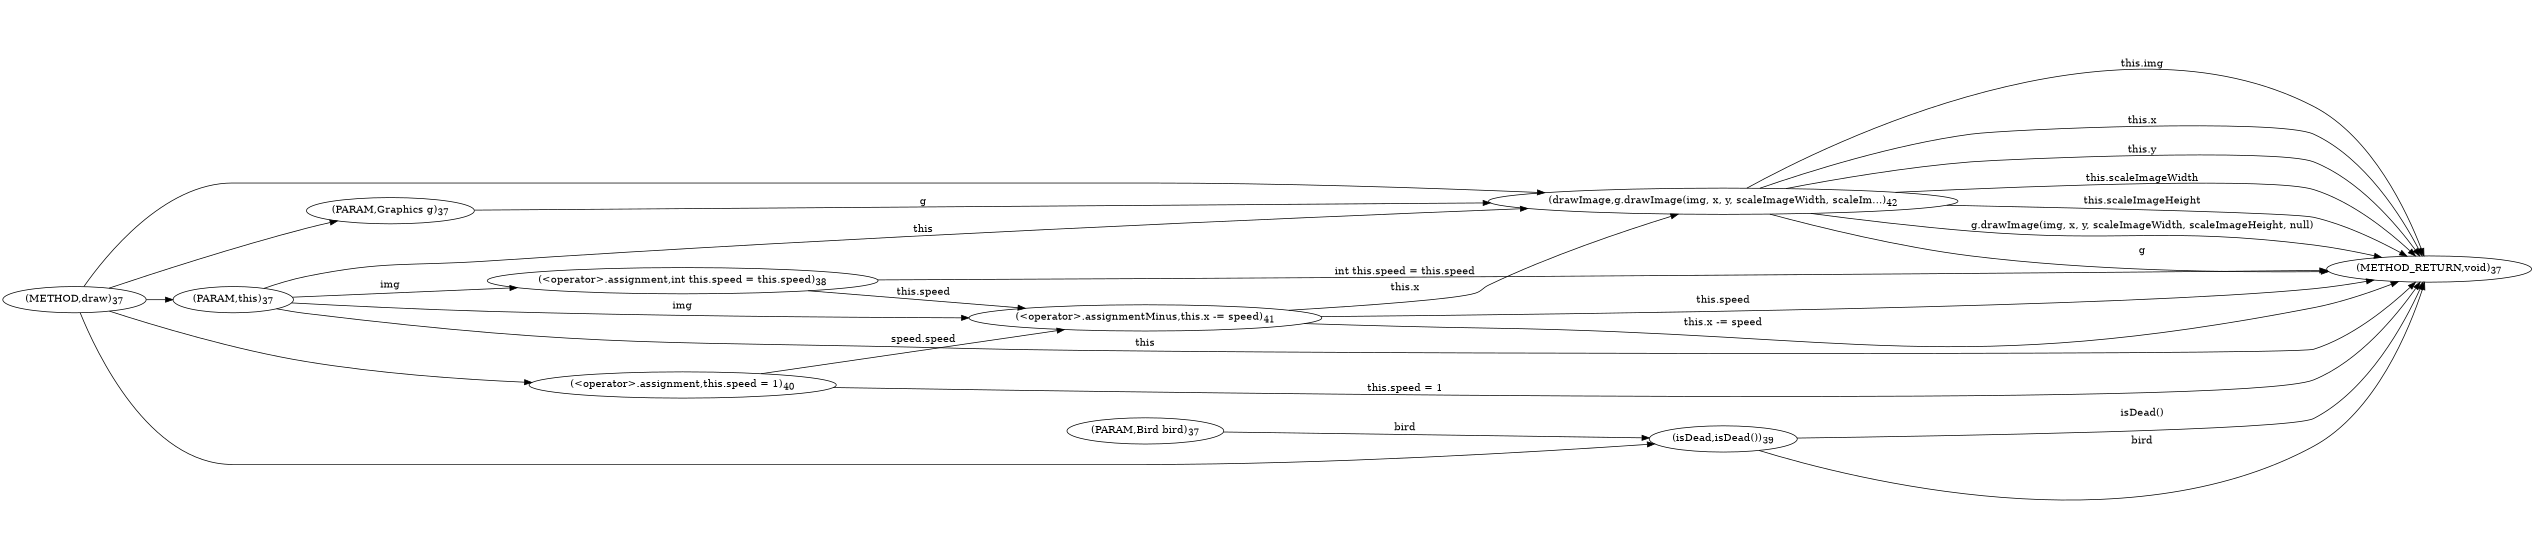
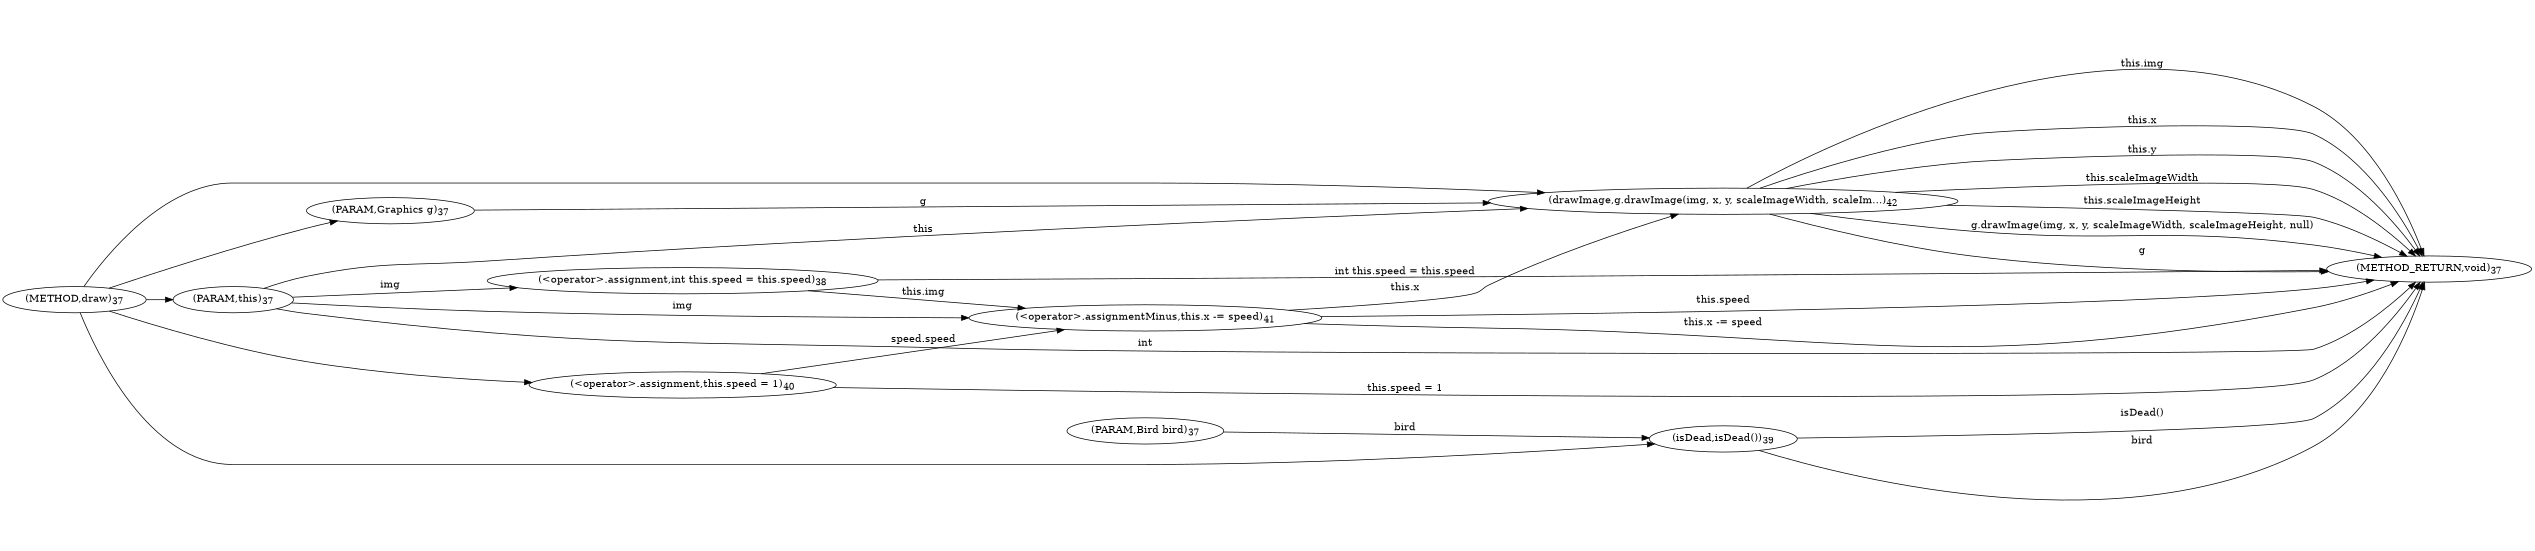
edge "(<operator>.assignment,int this.speed = this.speed)" -> "(<operator>.assignmentMinus,this.x -= speed)": label "this.speed" -> "this.img"
edge "(PARAM,this)" -> "(METHOD_RETURN,void)": label "this" -> "int"
